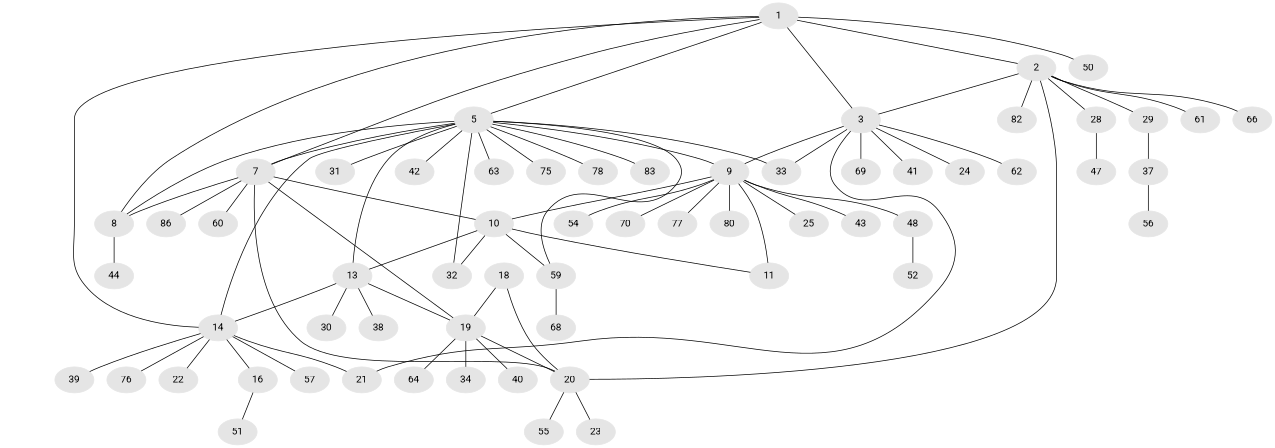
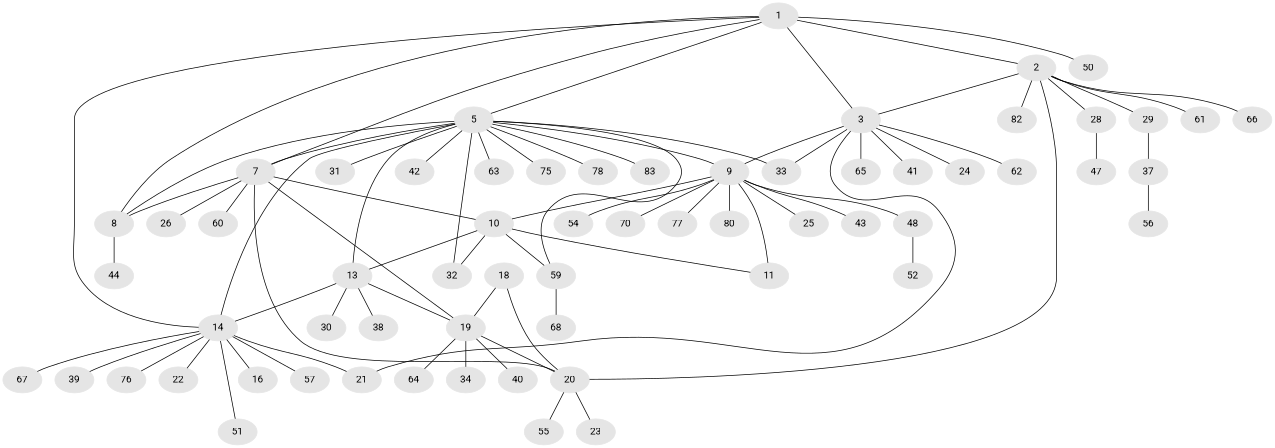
node "69": label "69" -> "65"
node "86": label "86" -> "26"
node "67": added
edge "16" -- "51": now "14" -- "51"
